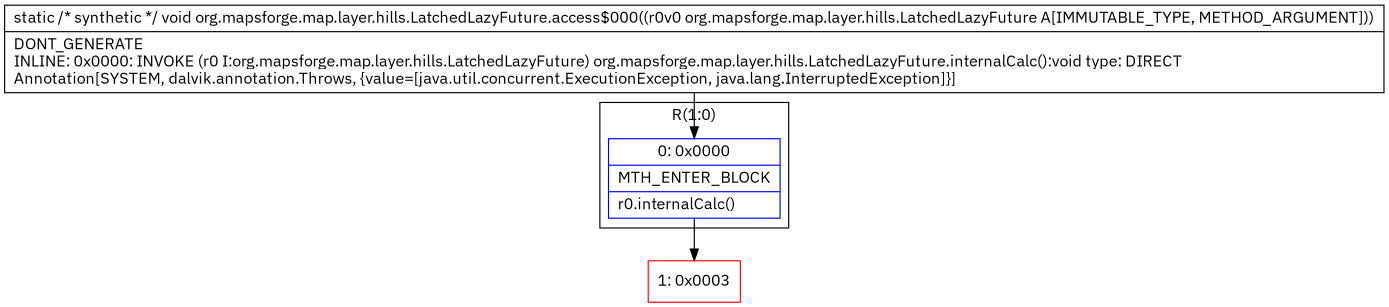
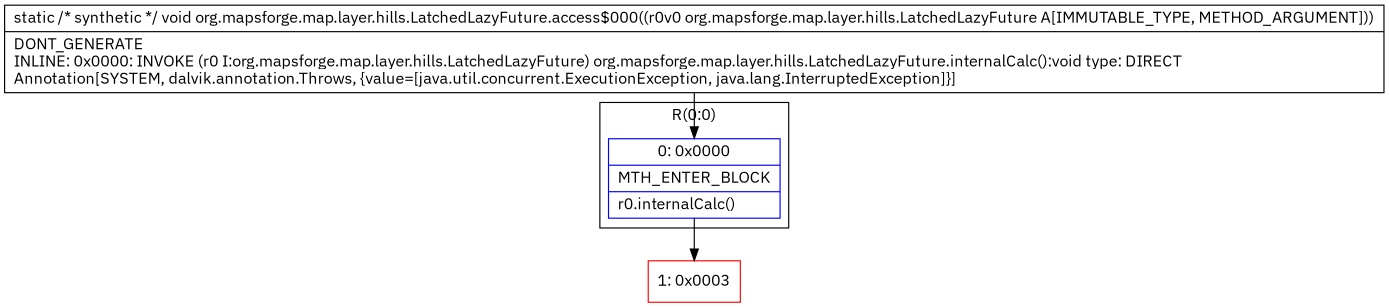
cluster "R(1:0)": label "R(1:0)" -> "R(0:0)"
